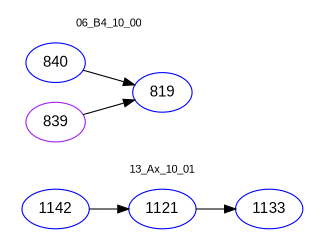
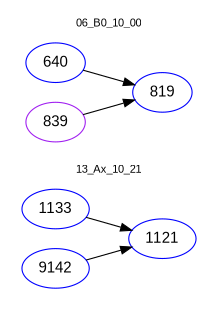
cluster "06_B4_10_00": label "06_B4_10_00" -> "06_B0_10_00"
node "840": label "840" -> "640"
cluster "13_Ax_10_01": label "13_Ax_10_01" -> "13_Ax_10_21"
node "1142": label "1142" -> "9142"
edge "1121" -> "1133": reversed
